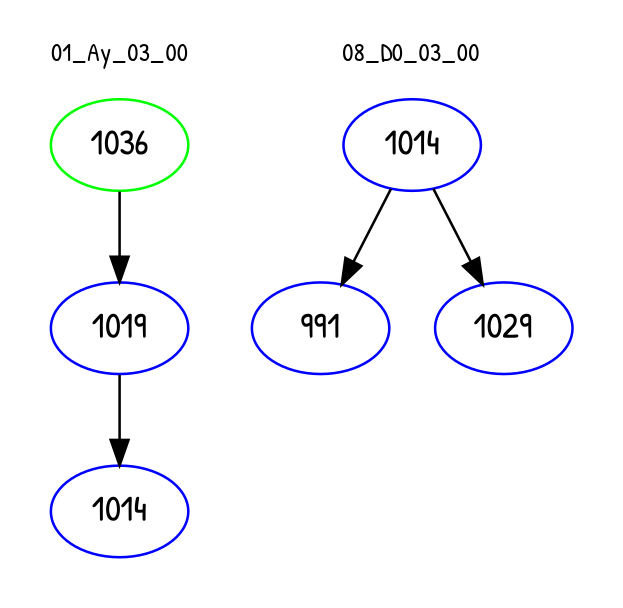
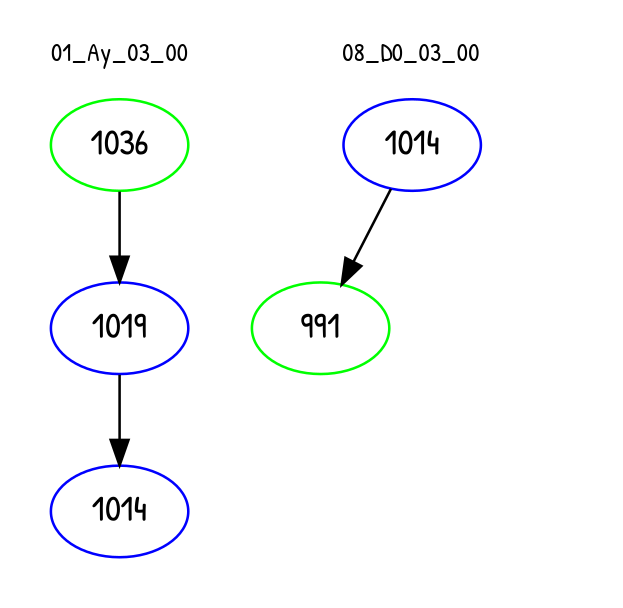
node "991": color blue -> green
node "1029": removed
